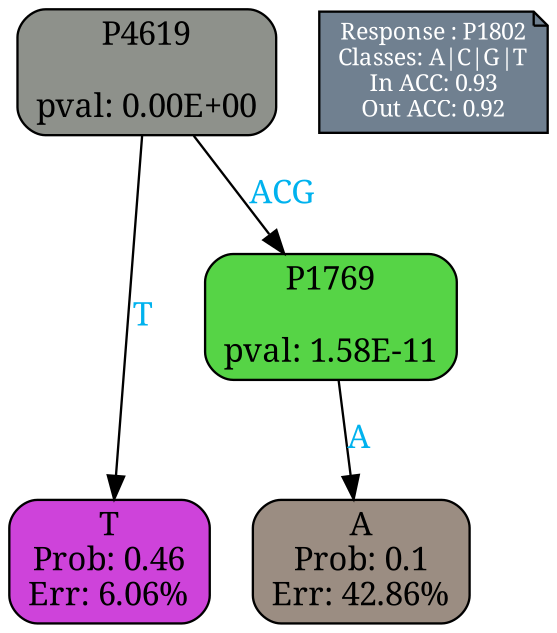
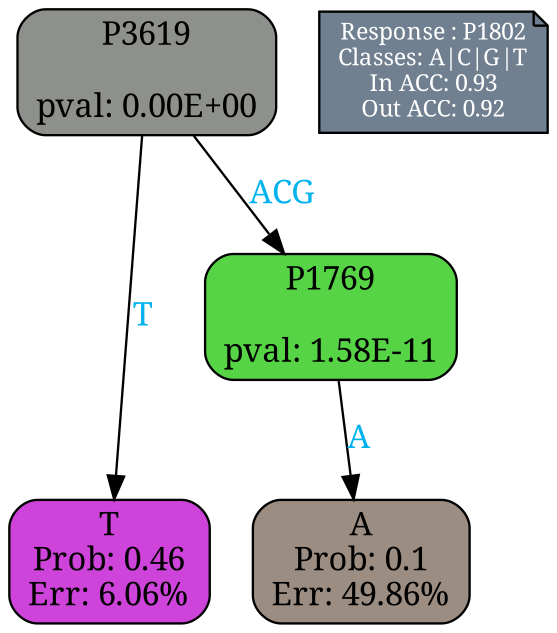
node "P4619 pval: 0.00E+00": label "P4619 pval: 0.00E+00" -> "P3619 pval: 0.00E+00"
node "A Prob: 0.1 Err: 42.86%": label "A Prob: 0.1 Err: 42.86%" -> "A Prob: 0.1 Err: 49.86%"
